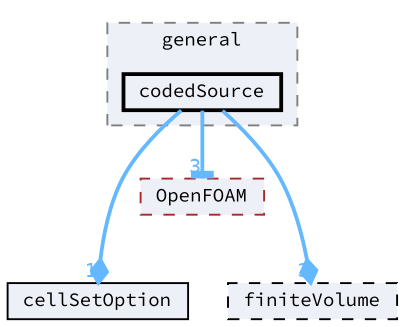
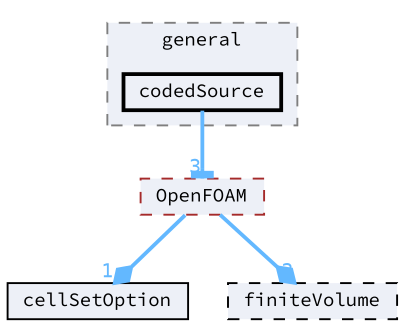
edge "codedSource" -> "cellSetOption": now "OpenFOAM" -> "cellSetOption"
edge "codedSource" -> "finiteVolume": now "OpenFOAM" -> "finiteVolume"
